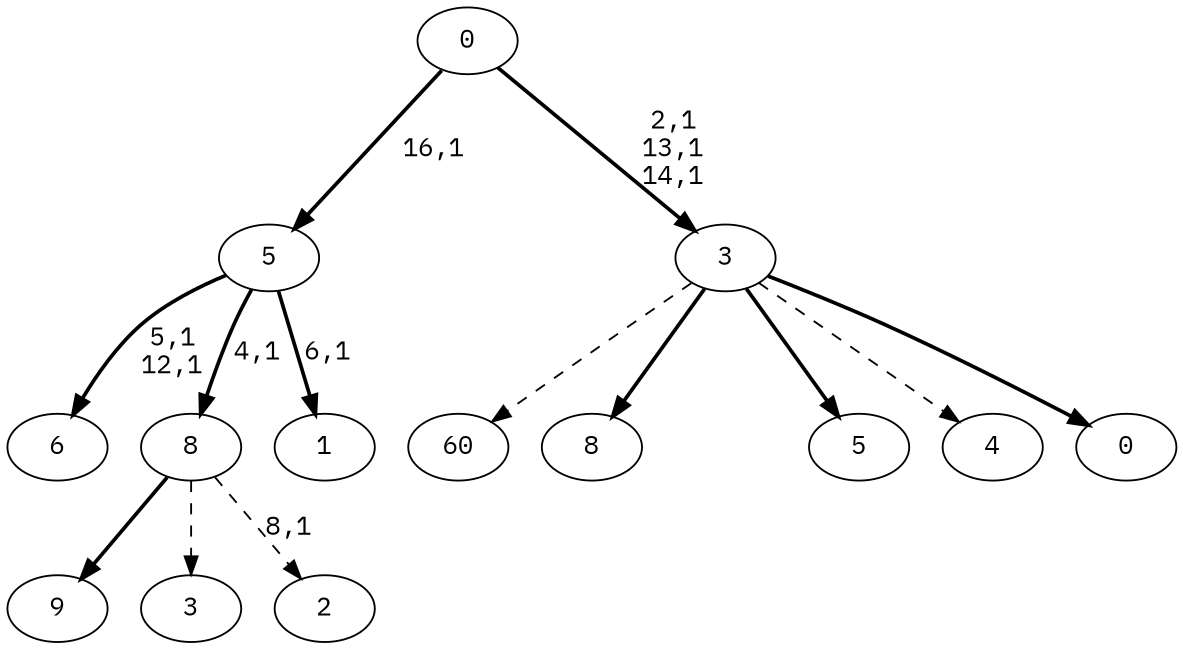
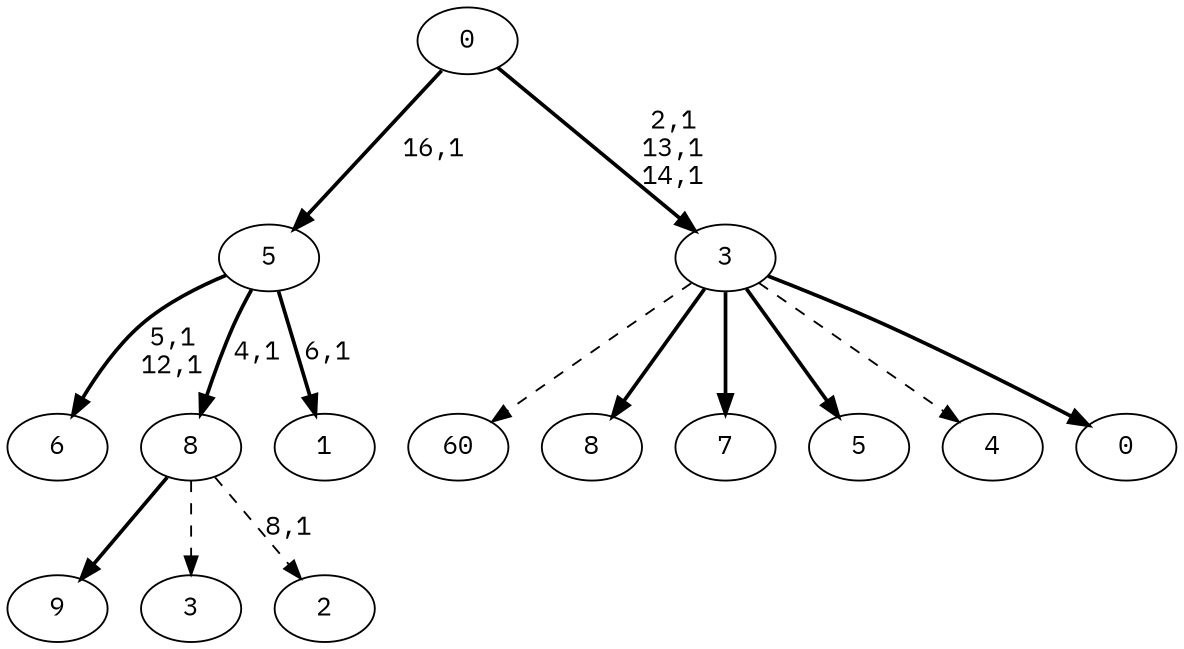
node "7": added
